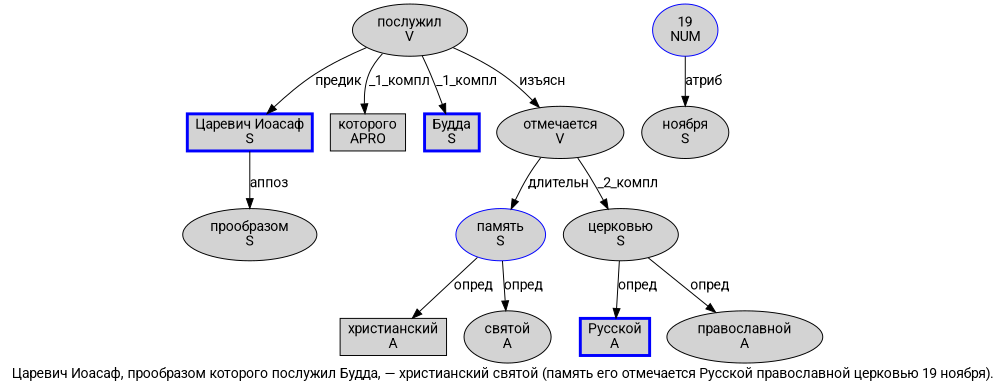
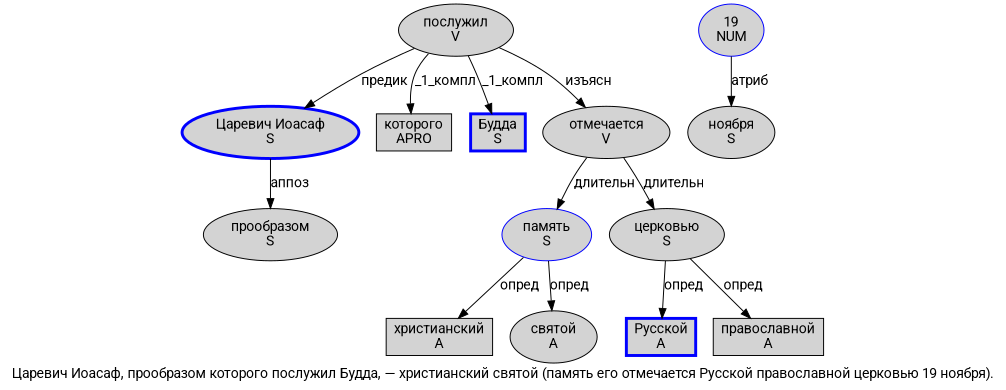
node "Царевич Иоасаф S": shape box -> ellipse
edge "отмечается V" -> "церковью S": label "_2_компл" -> "длительн"
node "православной A": shape ellipse -> box
